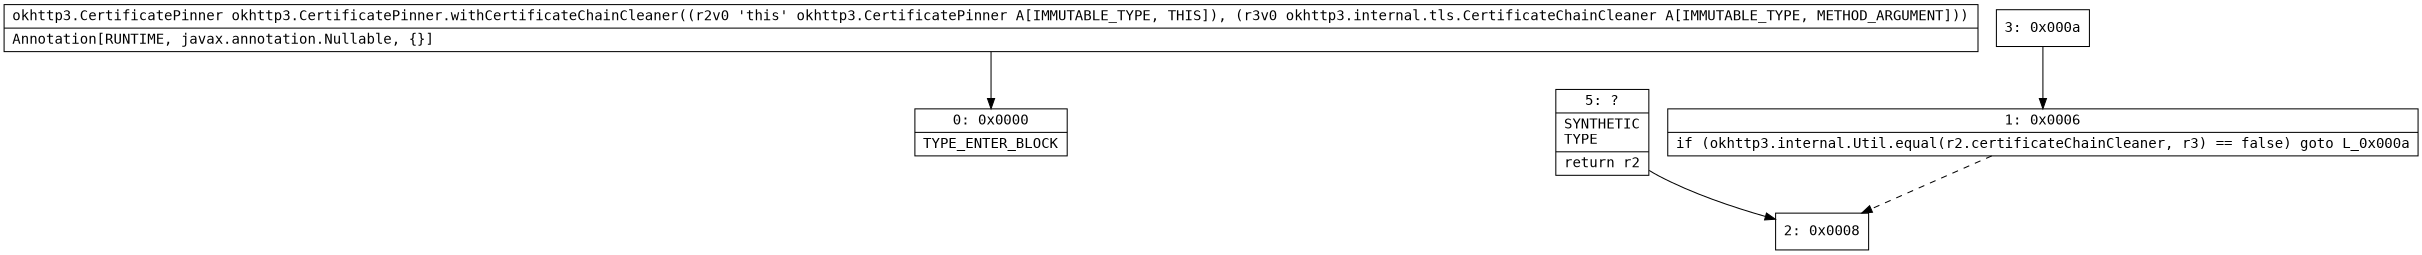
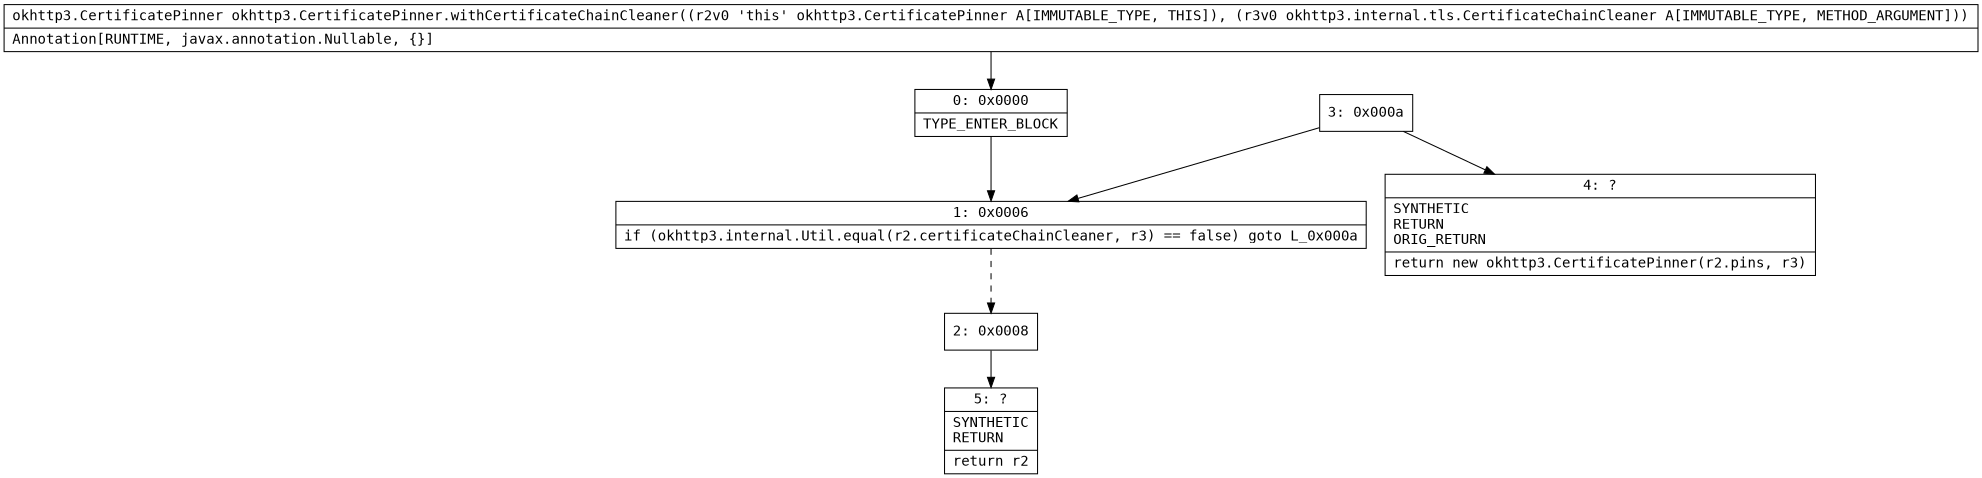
node "5: ?": text "TYPE" -> "RETURN"
edge "0: 0x0000" -> "1: 0x0006": added
edge "5: ?" -> "2: 0x0008": reversed
node "4: ?": added
